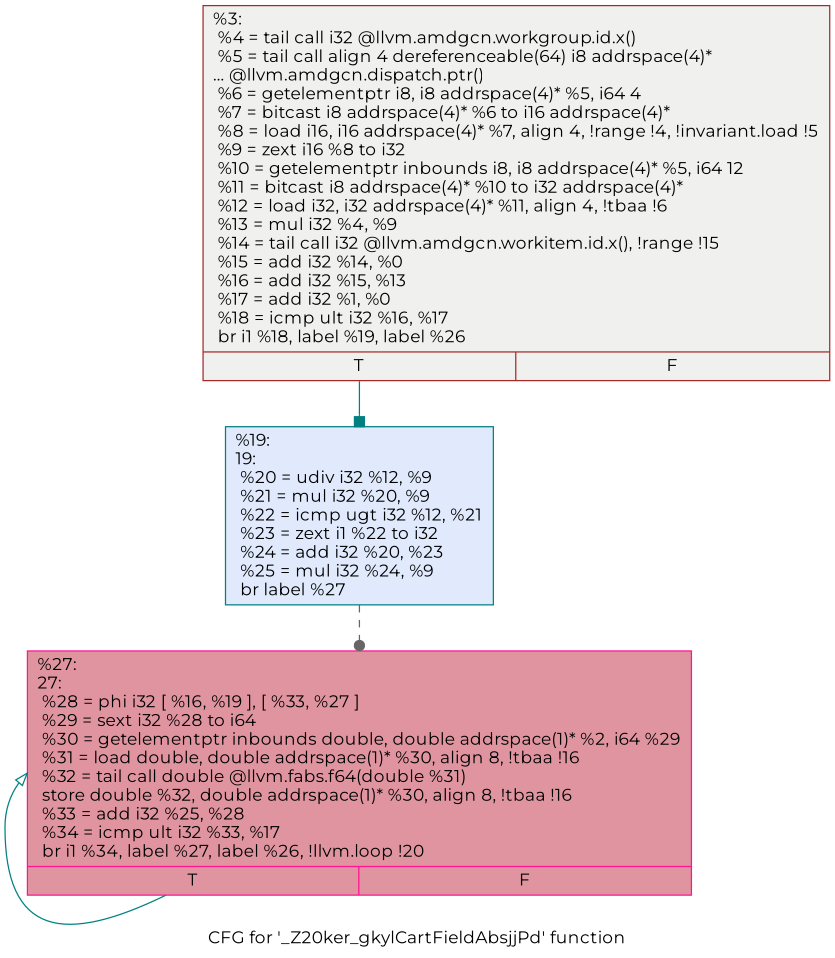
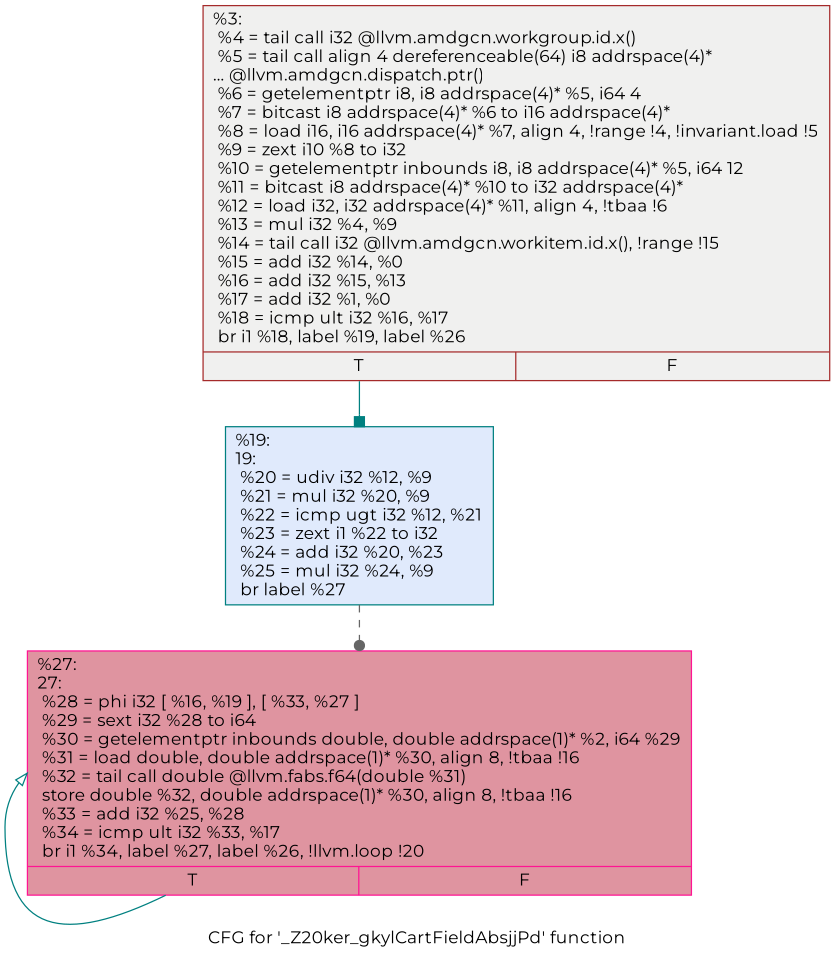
node "%3:": text "%9 = zext i16 %8 to i32" -> "%9 = zext i10 %8 to i32"
